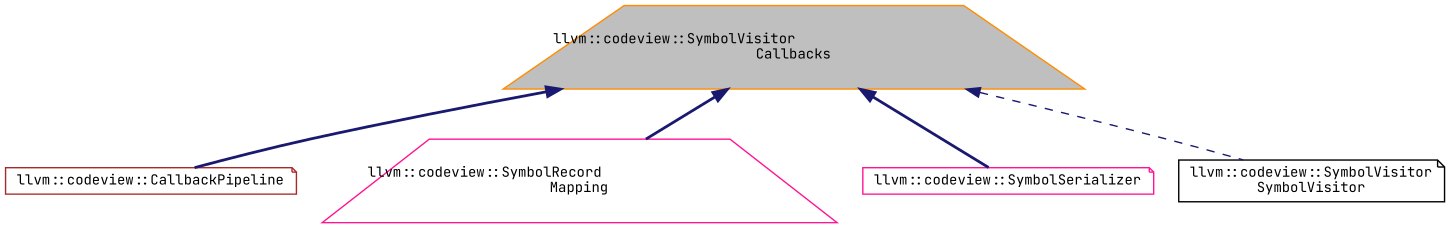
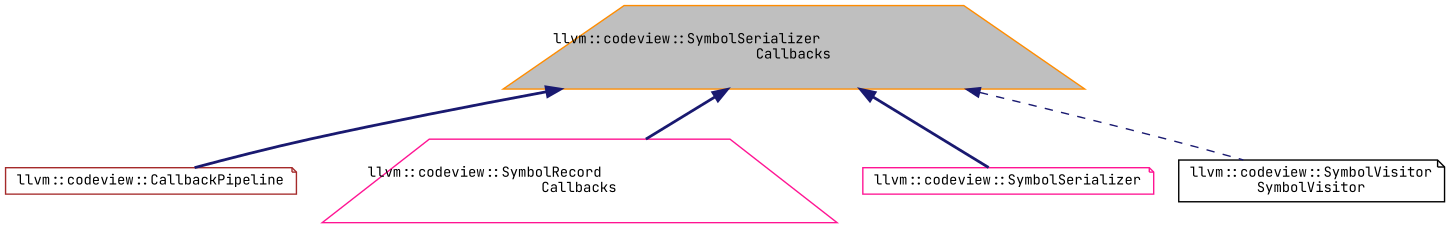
node "llvm::codeview::SymbolVisitor Callbacks": label "llvm::codeview::SymbolVisitor Callbacks" -> "llvm::codeview::SymbolSerializer Callbacks"
node "llvm::codeview::SymbolRecord Mapping": label "llvm::codeview::SymbolRecord Mapping" -> "llvm::codeview::SymbolRecord Callbacks"
